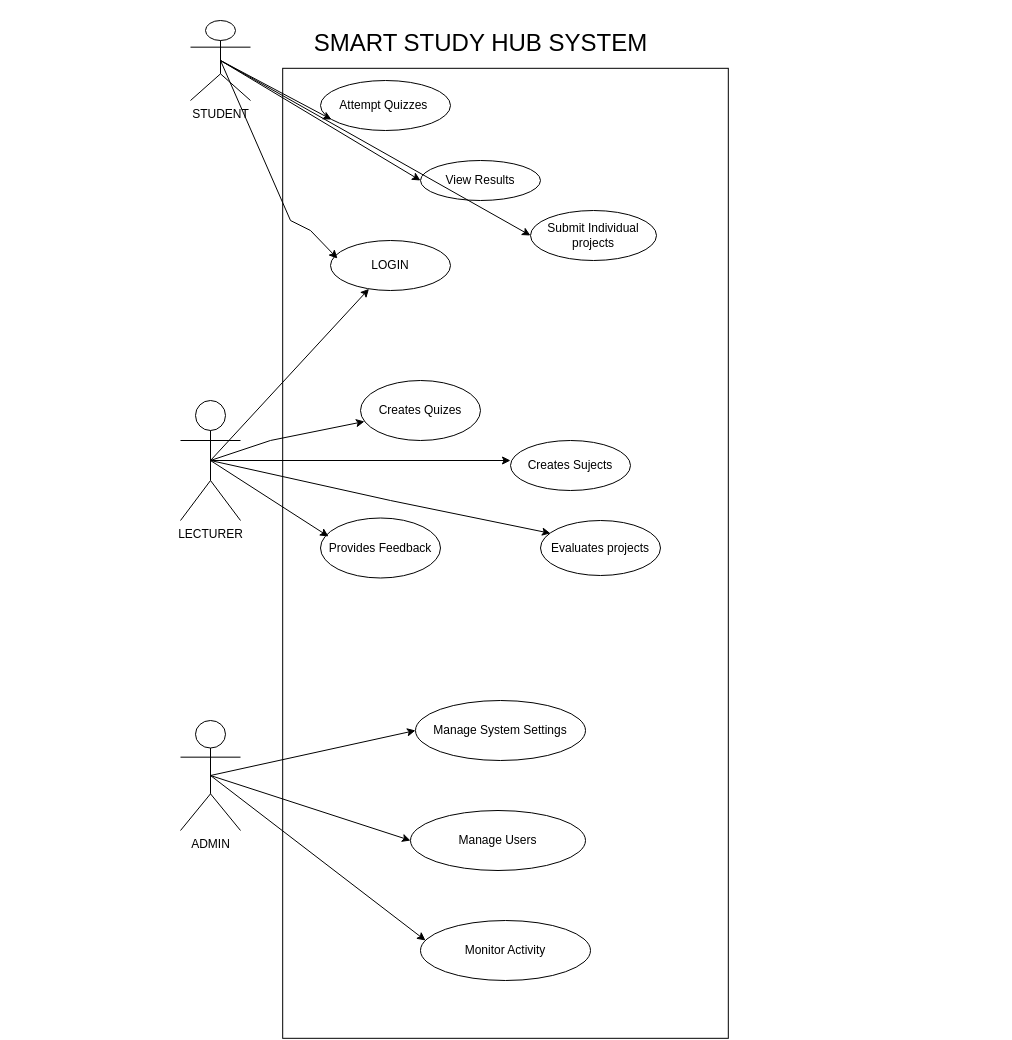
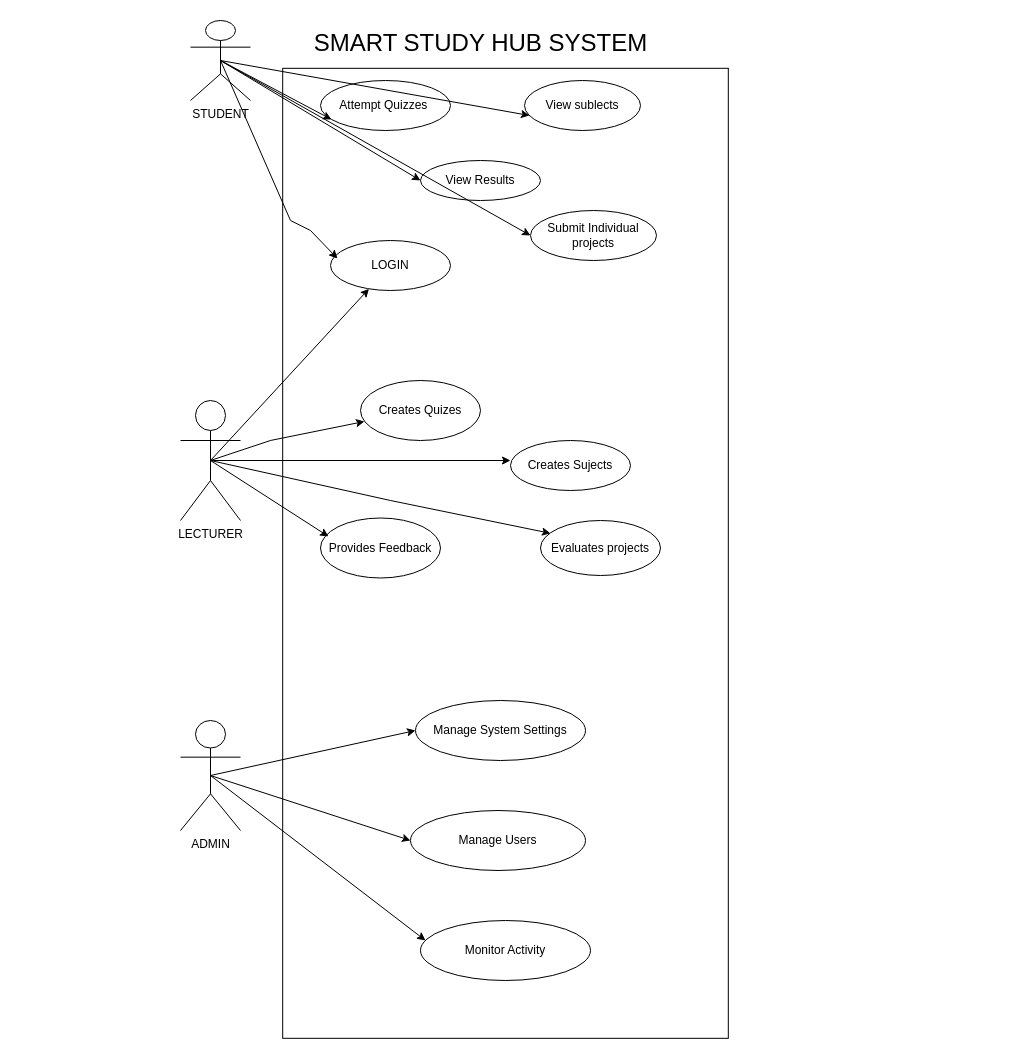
edge "STUDENT" -> "View sublects": added
node "View sublects": added
